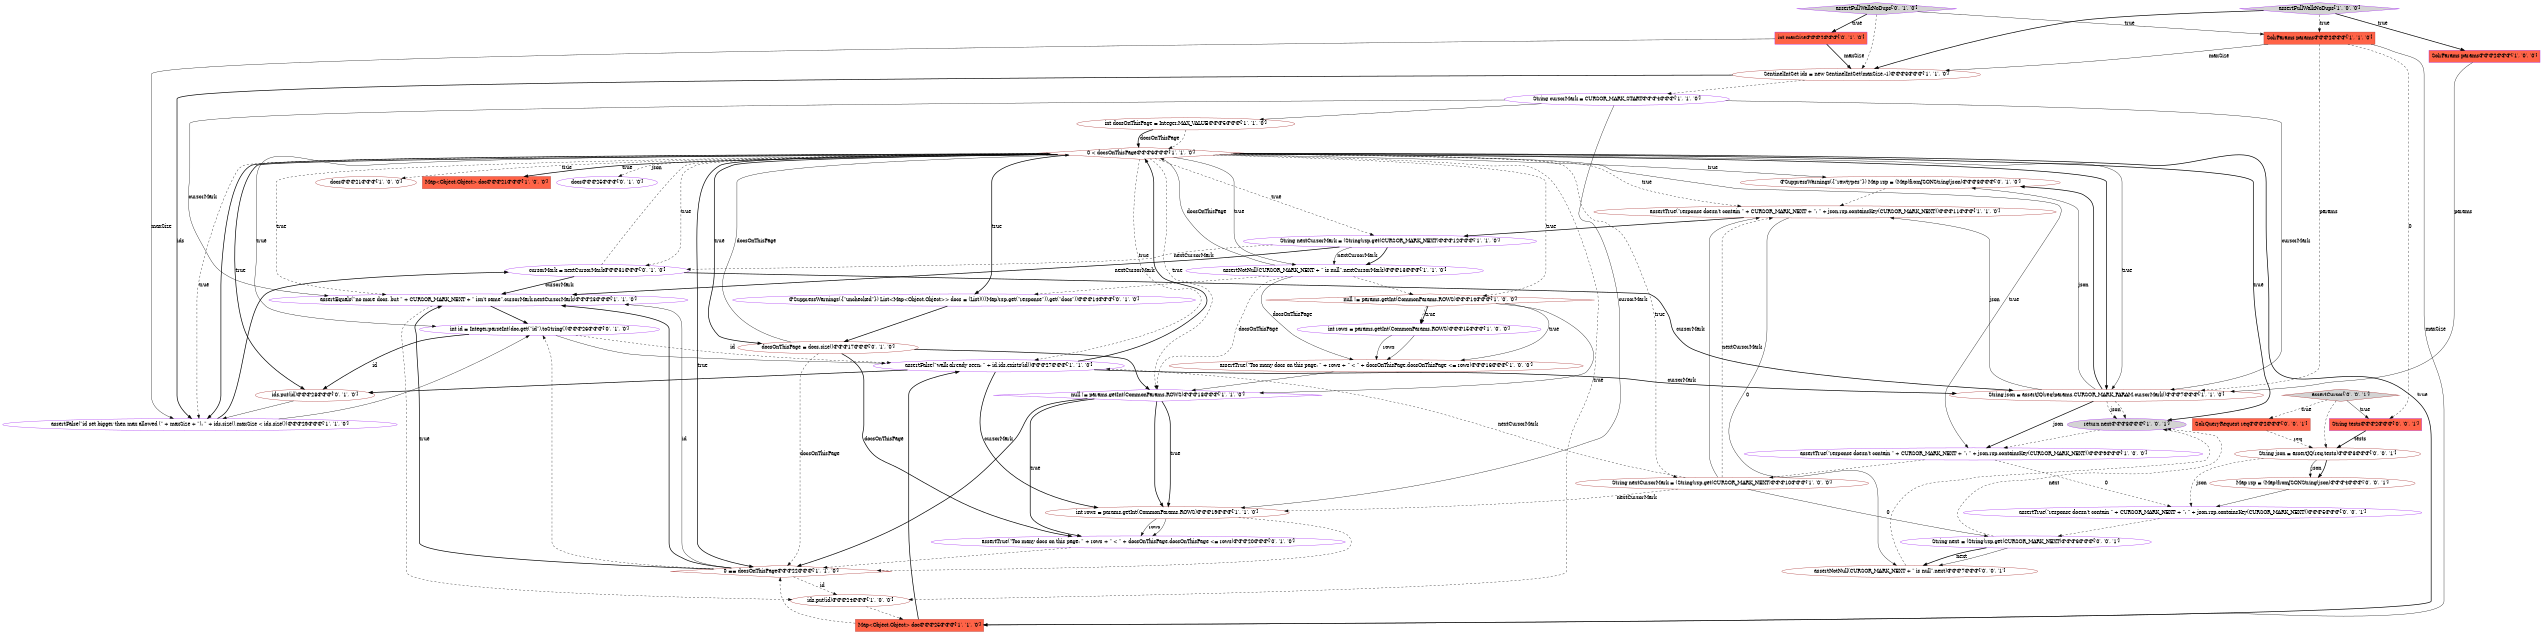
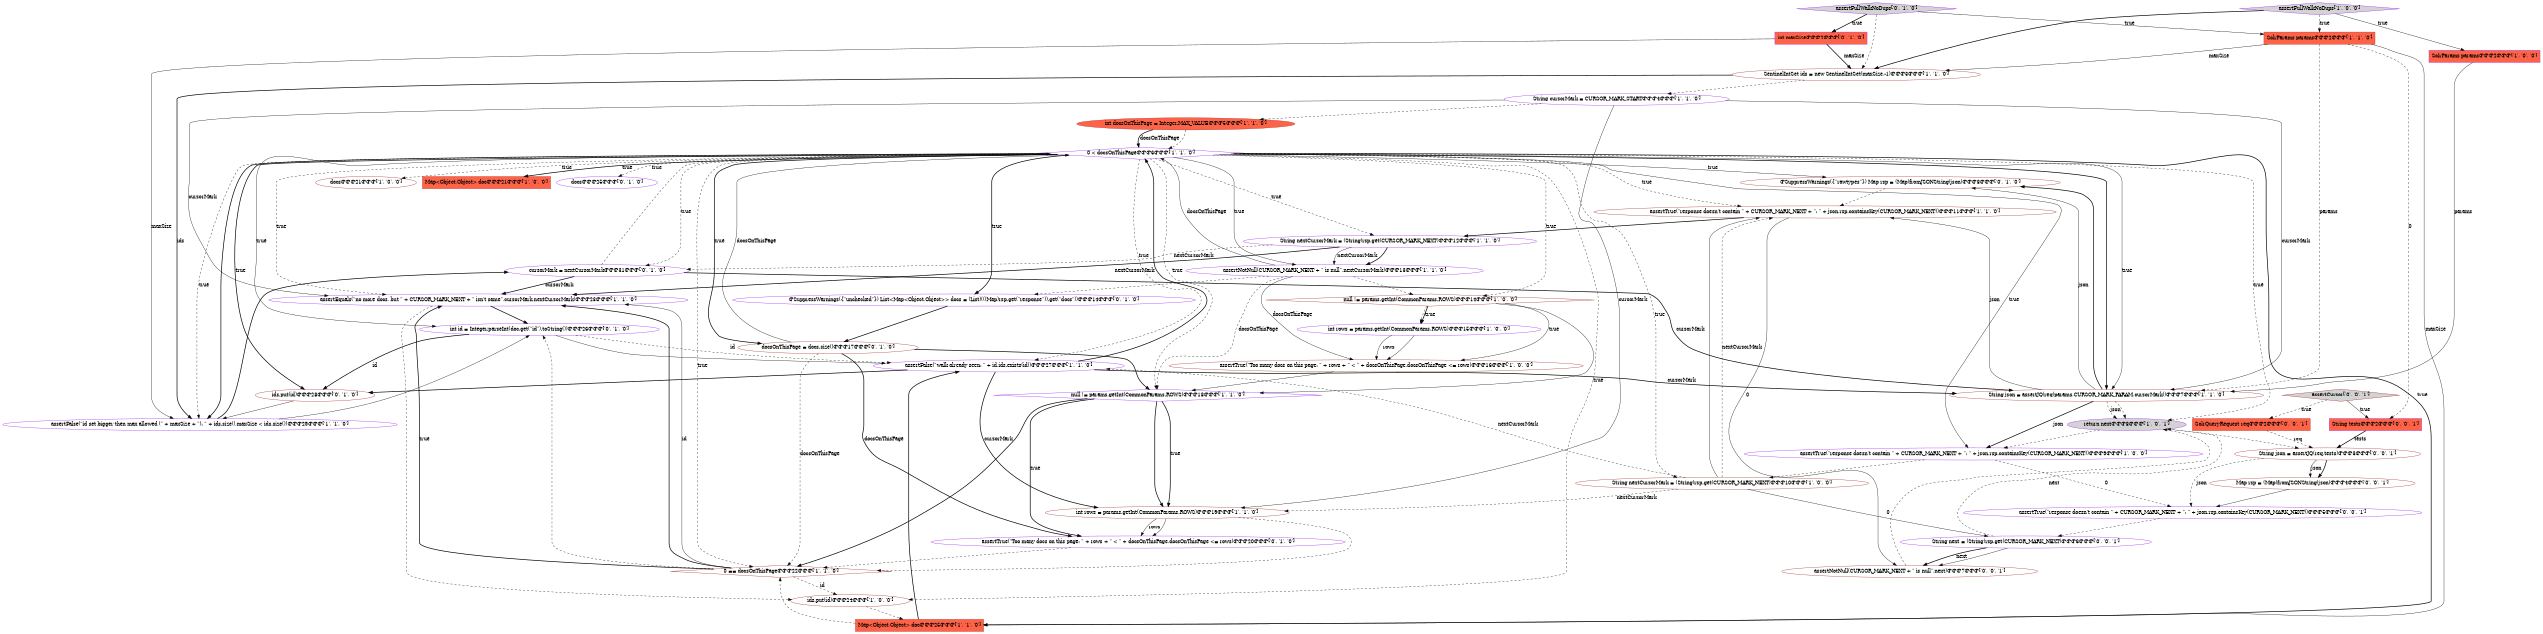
edge "assertFullWalkNoDups['1', '0', '0']" -> "SolrParams params@@@2@@@['1', '0', '0']": style bold -> solid
edge "String cursorMark = CURSOR_MARK_START@@@4@@@['1', '1', '0']" -> "int docsOnThisPage = Integer.MAX_VALUE@@@5@@@['1', '1', '0']": style solid -> dashed
node "int docsOnThisPage = Integer.MAX_VALUE@@@5@@@['1', '1', '0']": fillcolor white -> tomato
node "0 < docsOnThisPage@@@6@@@['1', '1', '0']": color brown -> purple
edge "0 < docsOnThisPage@@@6@@@['1', '1', '0']" -> "return next@@@8@@@['1', '0', '1']": style bold -> dashed
edge "0 < docsOnThisPage@@@6@@@['1', '1', '0']" -> "docs@@@25@@@['0', '1', '0']": label "json" -> "true"
edge "0 < docsOnThisPage@@@6@@@['1', '1', '0']" -> "0 == docsOnThisPage@@@22@@@['1', '1', '0']": style bold -> dashed
edge "assertCursor['0', '0', '1']" -> "String json = assertJQ(req,tests)@@@3@@@['0', '0', '1']": now "return next@@@8@@@['1', '0', '1']" -> "String json = assertJQ(req,tests)@@@3@@@['0', '0', '1']"
